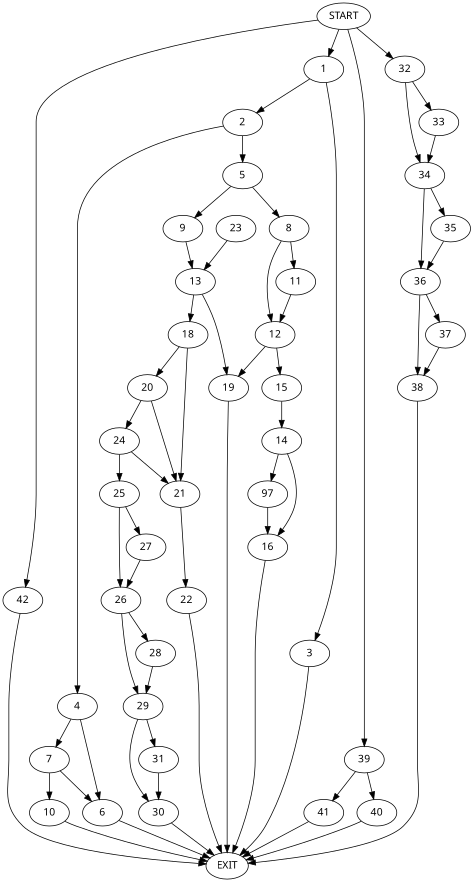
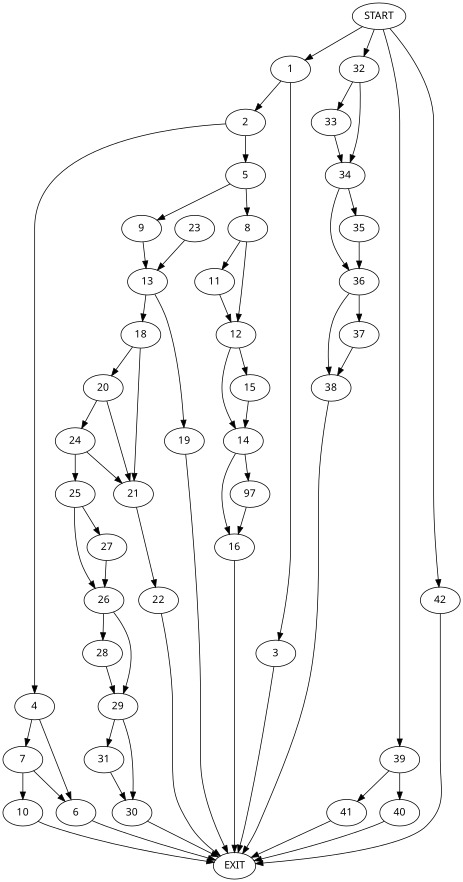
edge "12" -> "19": now "12" -> "14"
